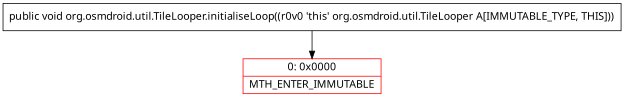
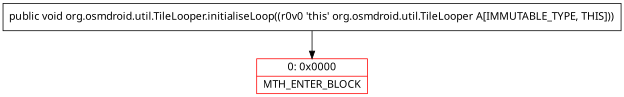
node "0: 0x0000": text "MTH_ENTER_IMMUTABLE" -> "MTH_ENTER_BLOCK"
